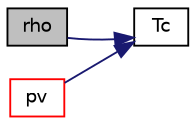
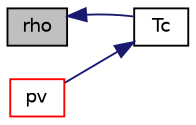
edge "rho" -> "Tc": reversed
